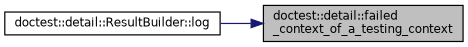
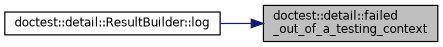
node "doctest::detail::failed _context_of_a_testing_context": label "doctest::detail::failed _context_of_a_testing_context" -> "doctest::detail::failed _out_of_a_testing_context"
